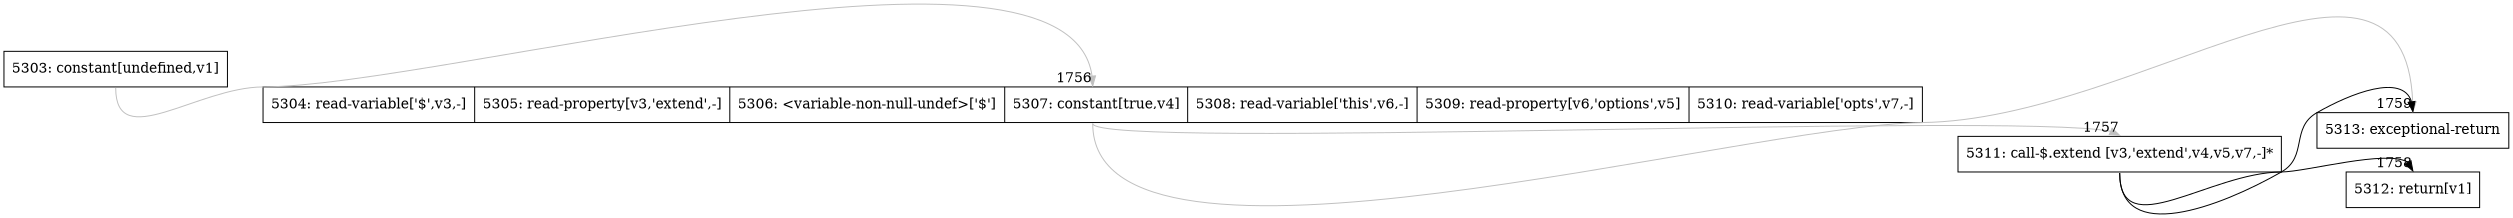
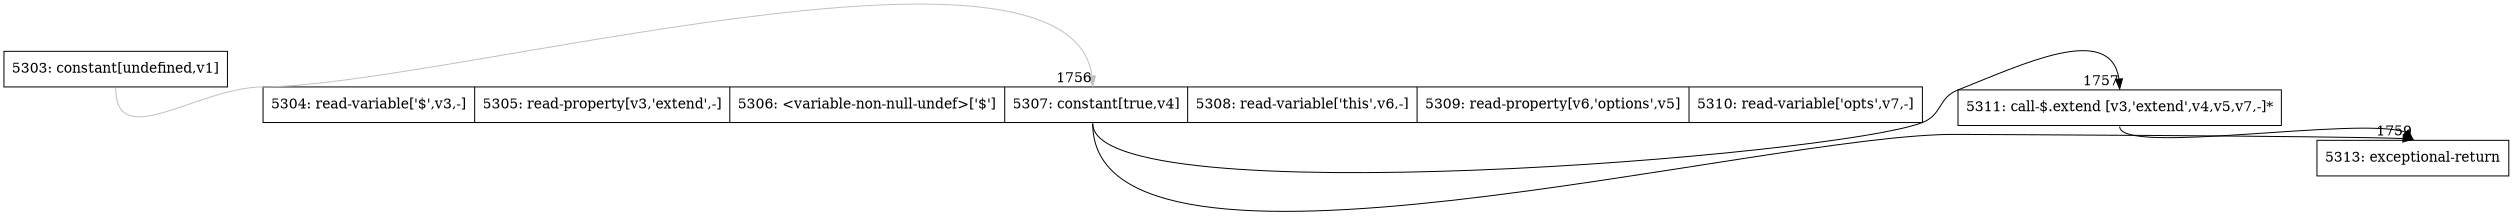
edge "5304: read-variable['$',v3,-]" -> "5311: call-$.extend [v3,'extend',v4,v5,v7,-]*": color gray -> black
edge "5304: read-variable['$',v3,-]" -> "5313: exceptional-return": color gray -> black
node "5312: return[v1]": removed
